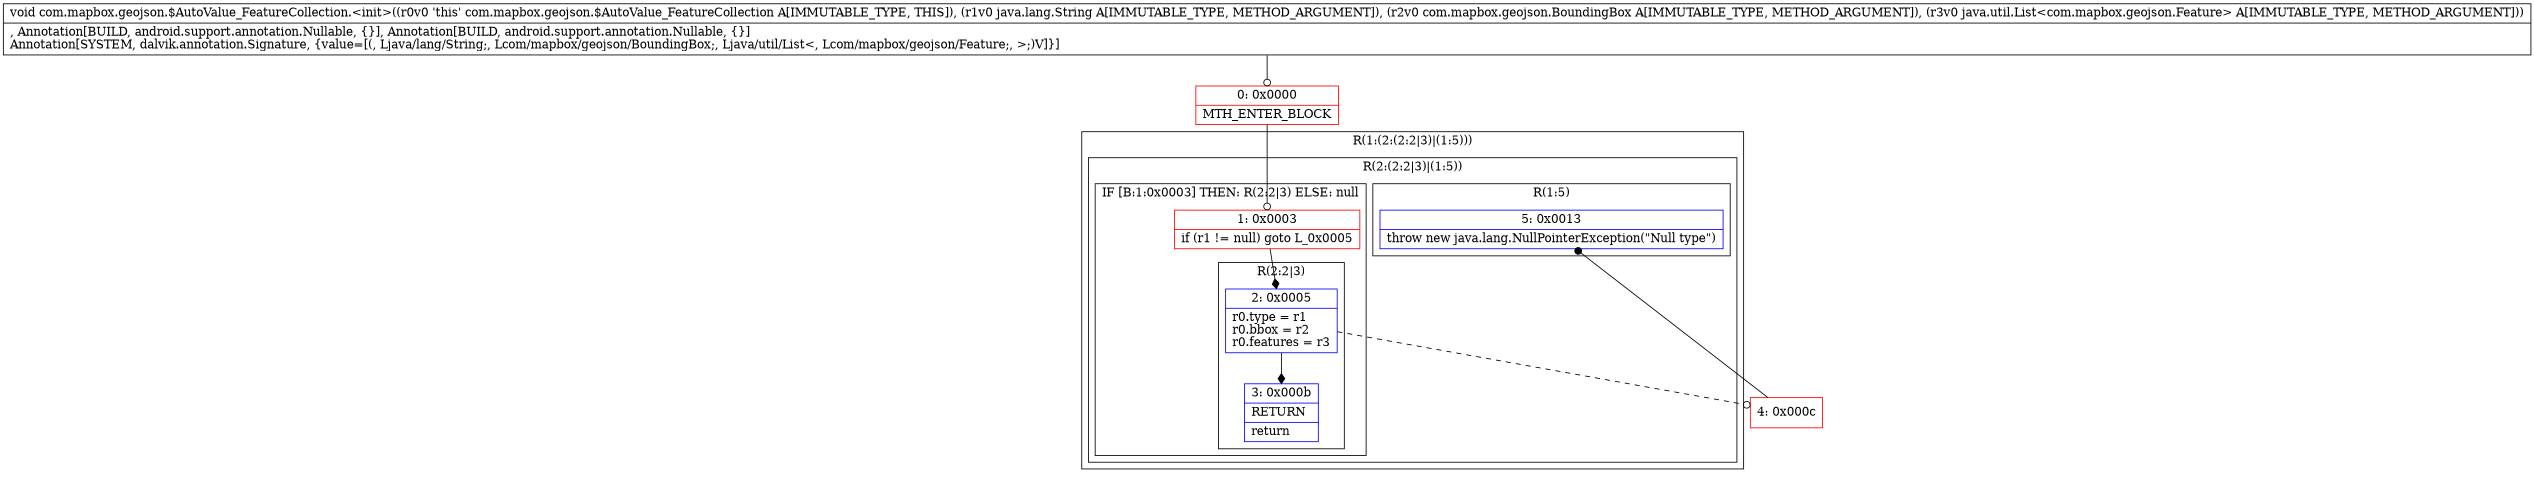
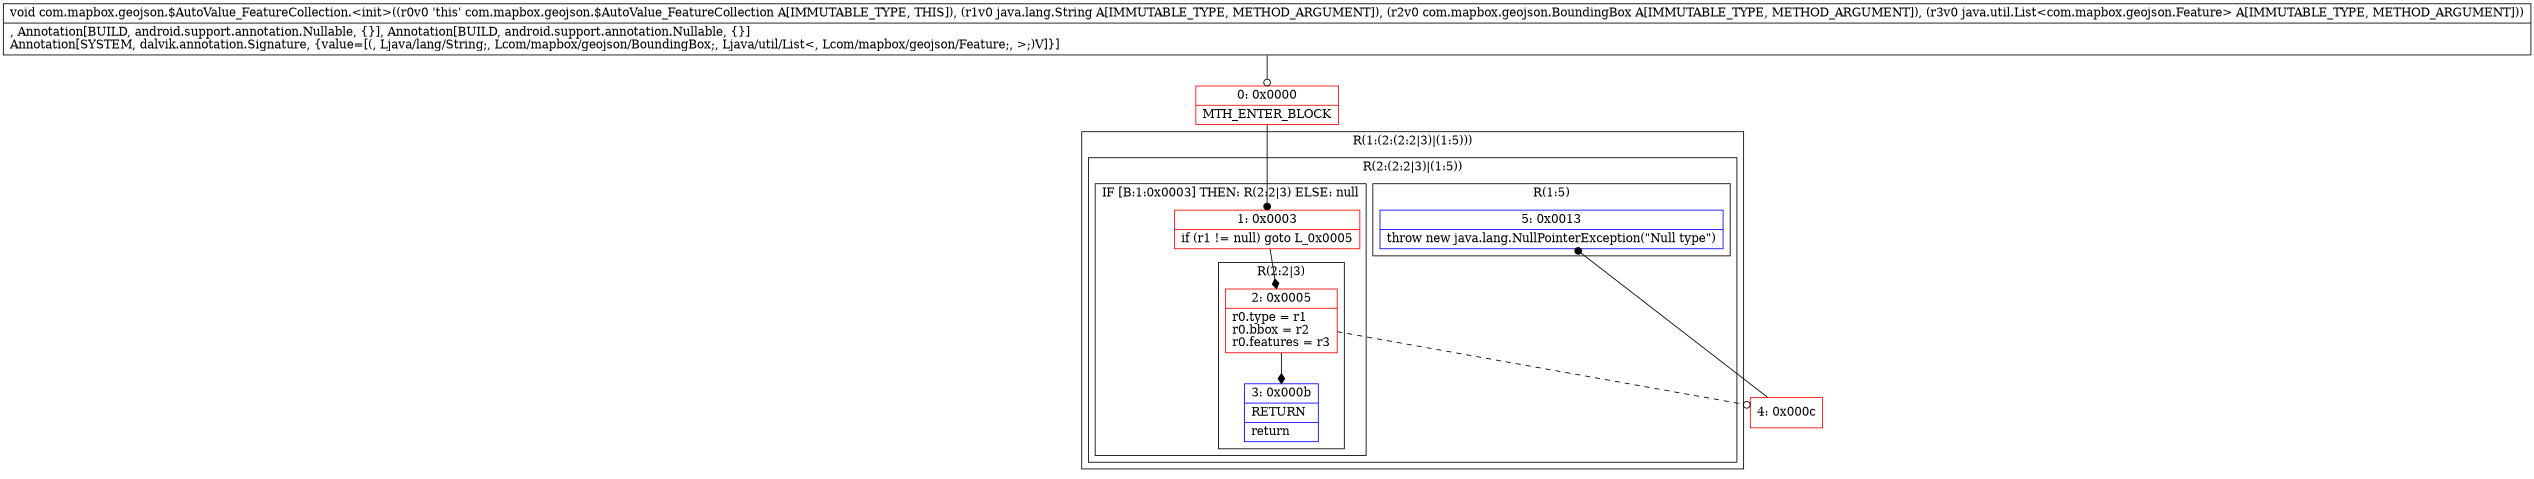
edge "0: 0x0000" -> "1: 0x0003": arrowhead odot -> dot
node "2: 0x0005": color blue -> red
